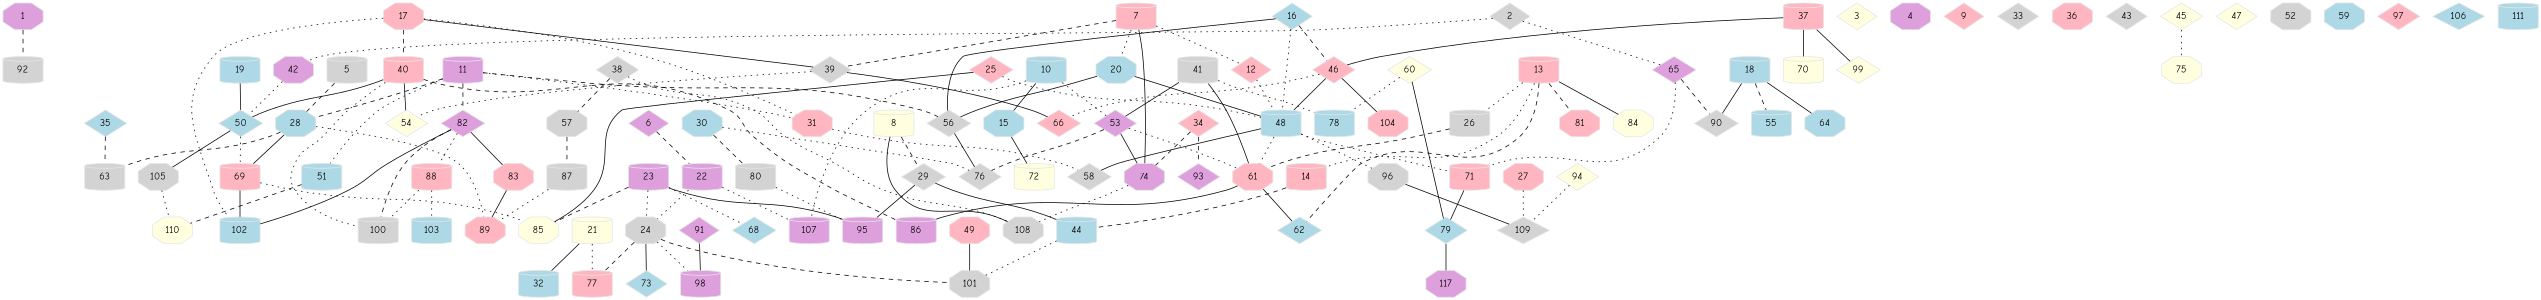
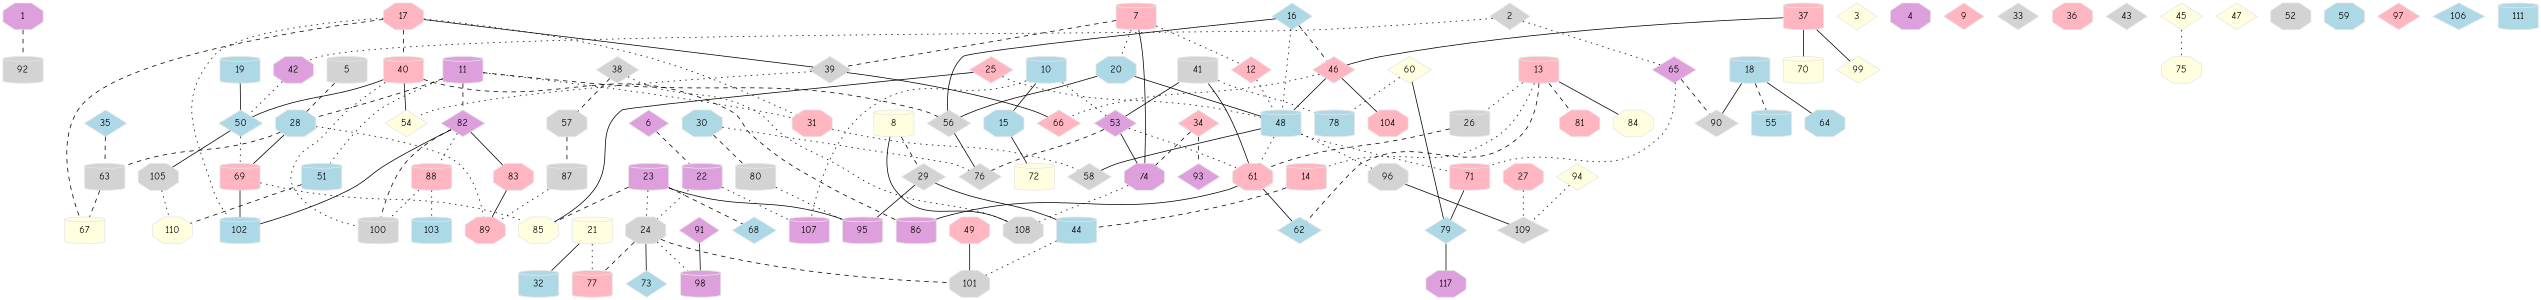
edge "23" -- "68": style dotted -> dashed
node "67": added
